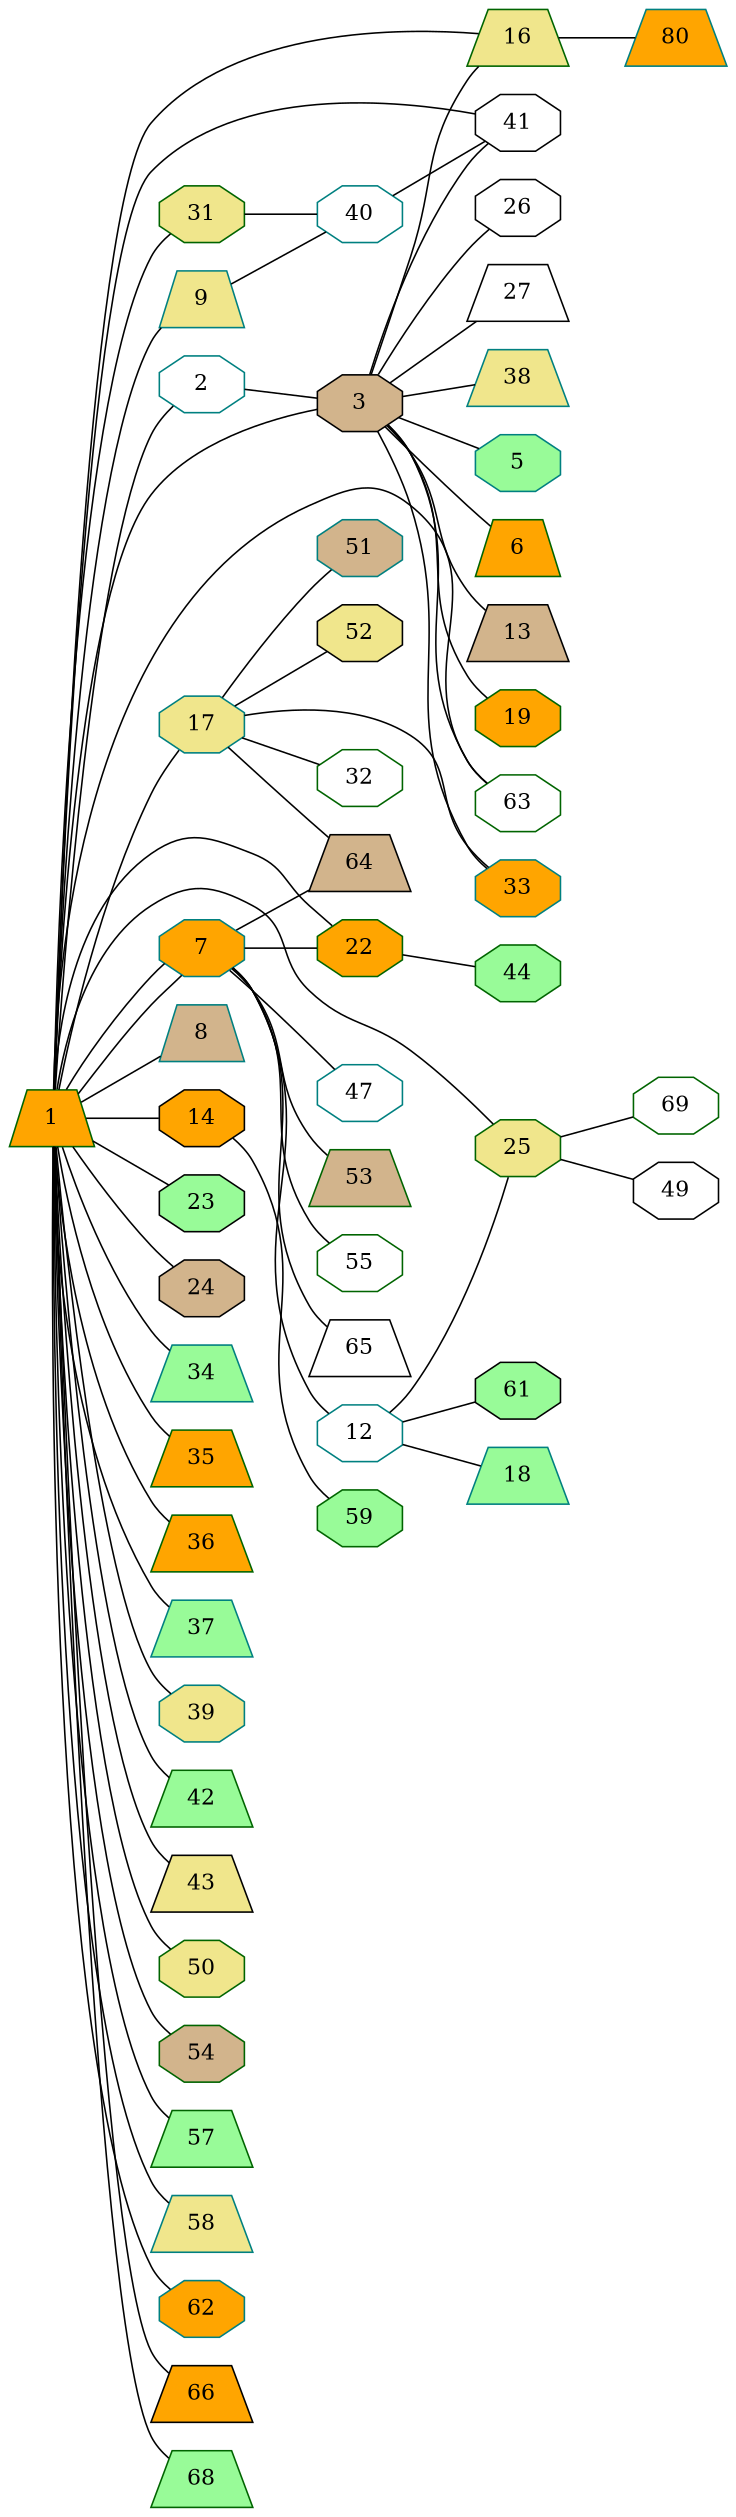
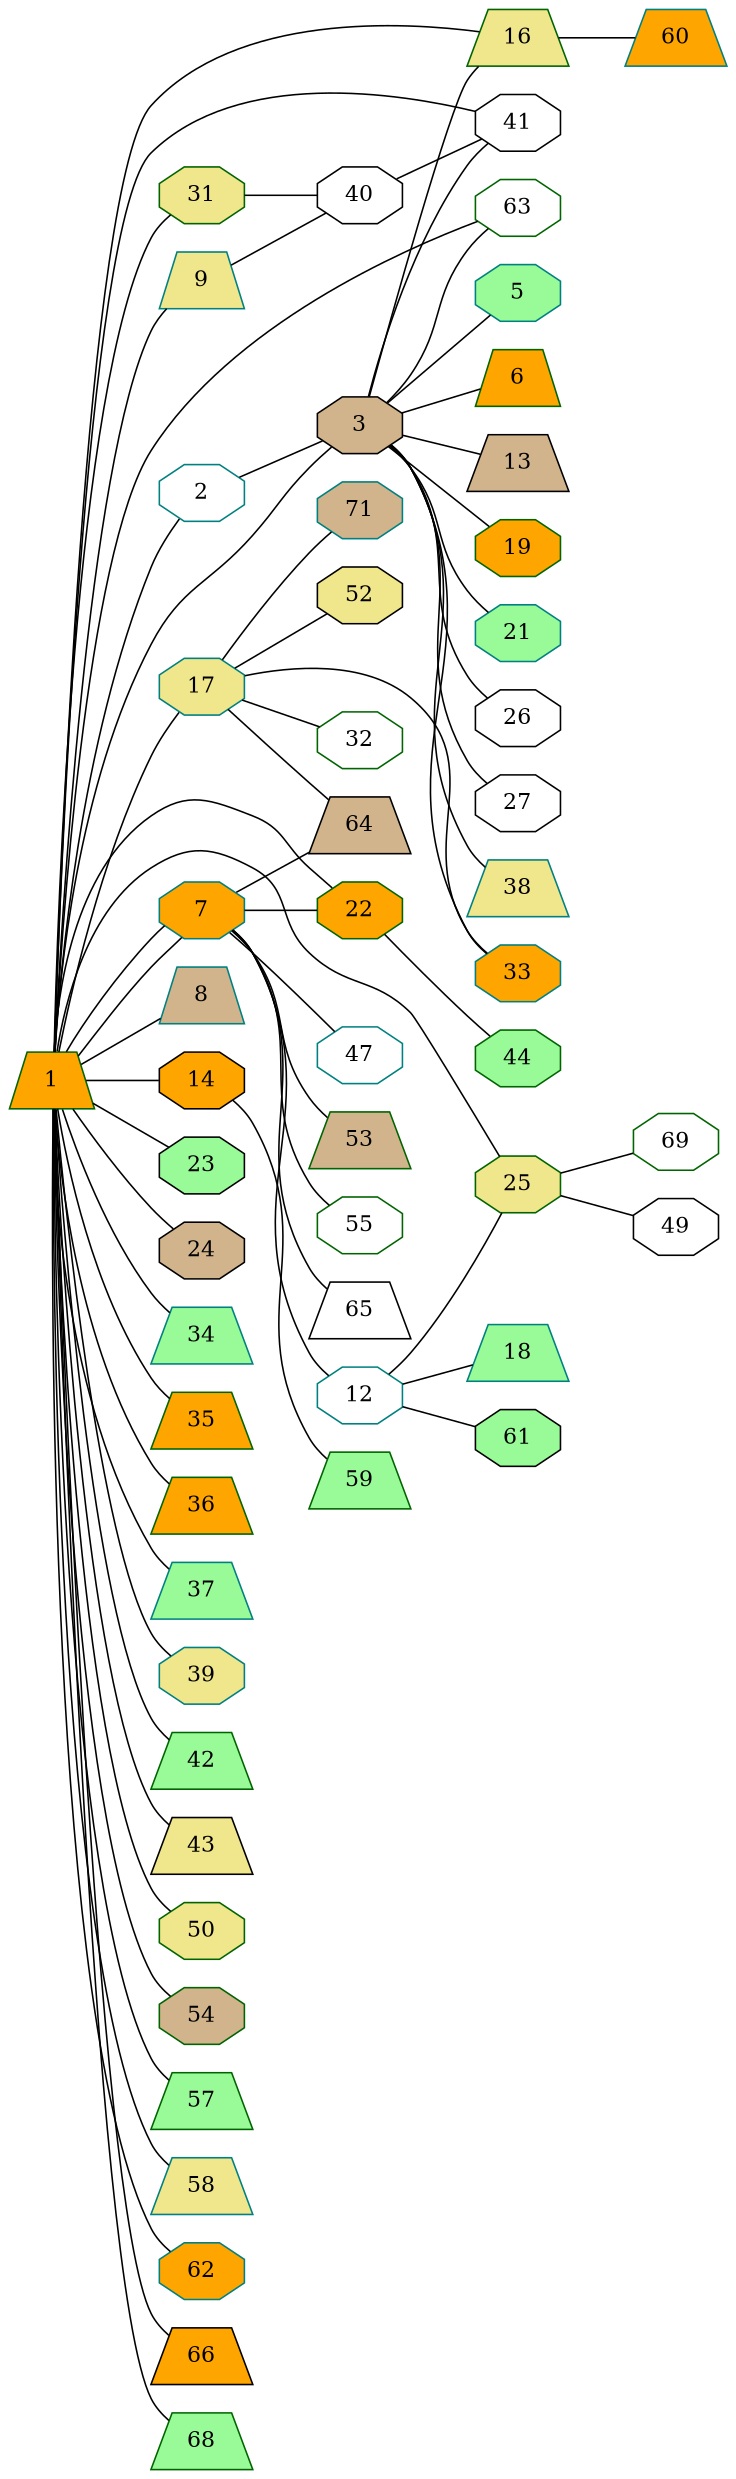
node "80": label "80" -> "60"
node "40": color teal -> black
node "27": shape trapezium -> octagon
node "51": label "51" -> "71"
node "21": added
node "59": shape octagon -> trapezium
